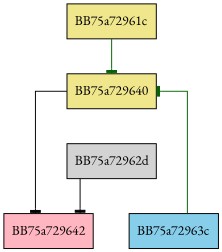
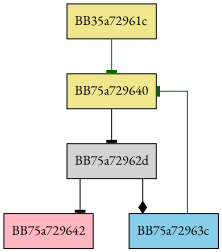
node "BB75a72961c": label "BB75a72961c" -> "BB35a72961c"
edge "BB75a729640" -> "BB75a729642": now "BB75a729640" -> "BB75a72962d"
edge "BB75a72962d" -> "BB75a72963c": added
